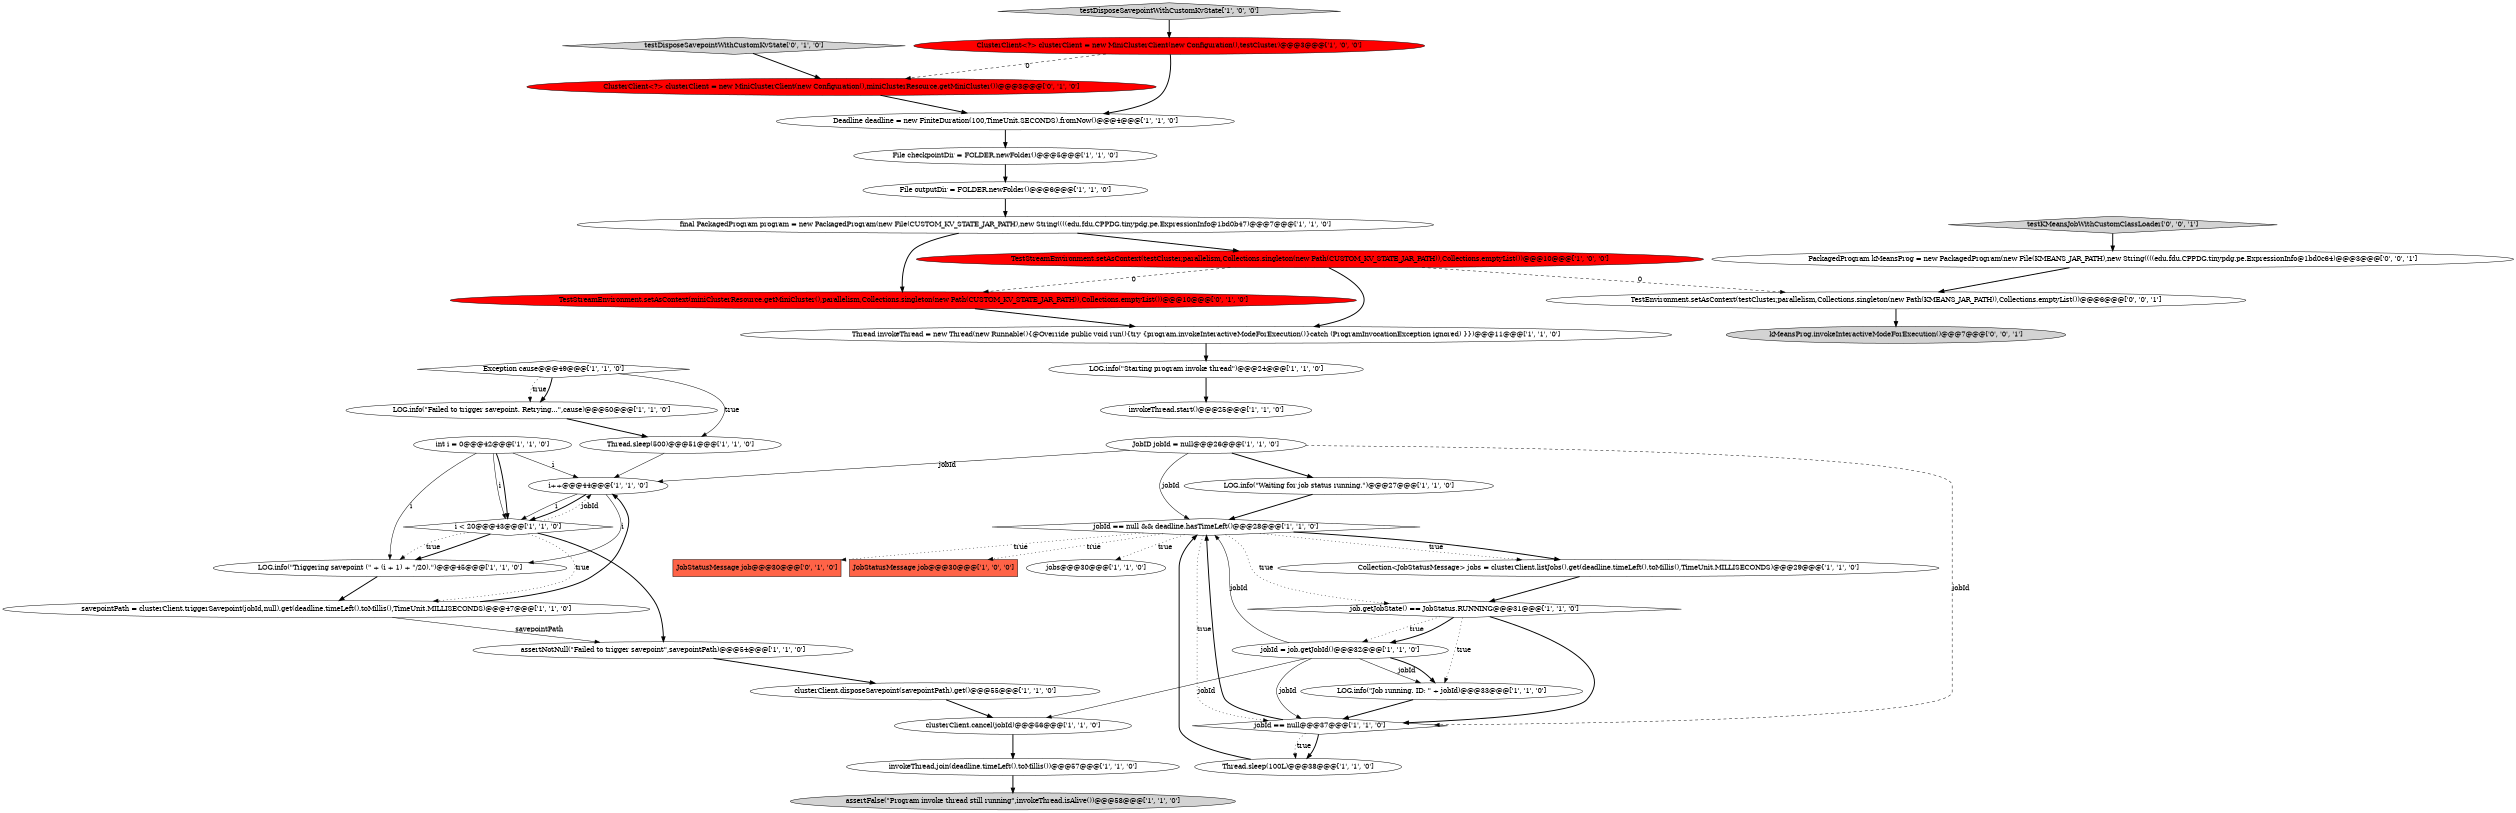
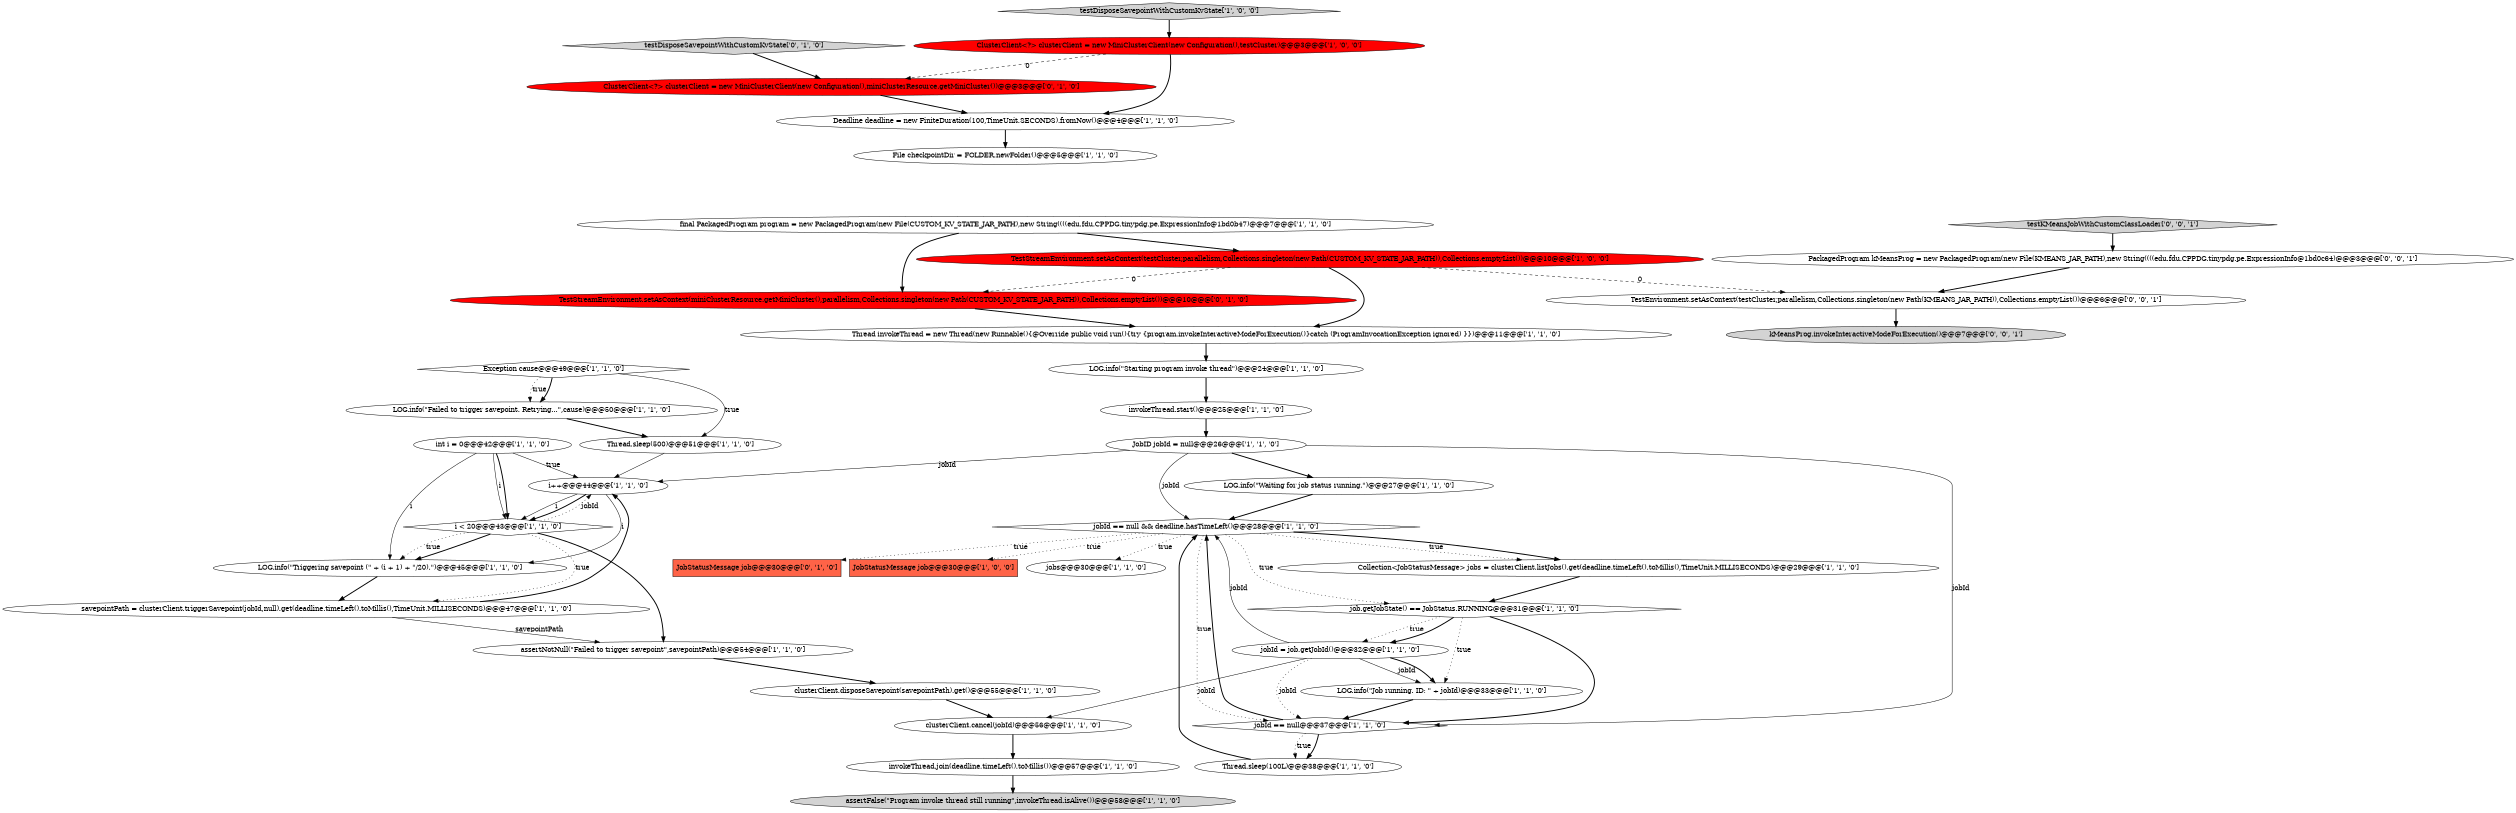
node "File outputDir = FOLDER.newFolder()@@@6@@@['1', '1', '0']": removed
edge "invokeThread.start()@@@25@@@['1', '1', '0']" -> "JobID jobId = null@@@26@@@['1', '1', '0']": added
edge "int i = 0@@@42@@@['1', '1', '0']" -> "i++@@@44@@@['1', '1', '0']": label "i" -> "true"
edge "JobID jobId = null@@@26@@@['1', '1', '0']" -> "jobId == null@@@37@@@['1', '1', '0']": style dashed -> solid
edge "jobId = job.getJobId()@@@32@@@['1', '1', '0']" -> "jobId == null@@@37@@@['1', '1', '0']": style solid -> dotted
